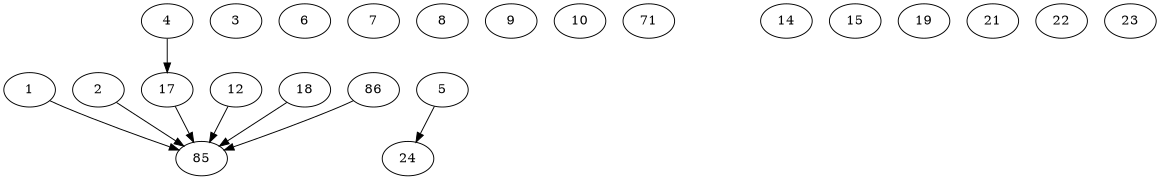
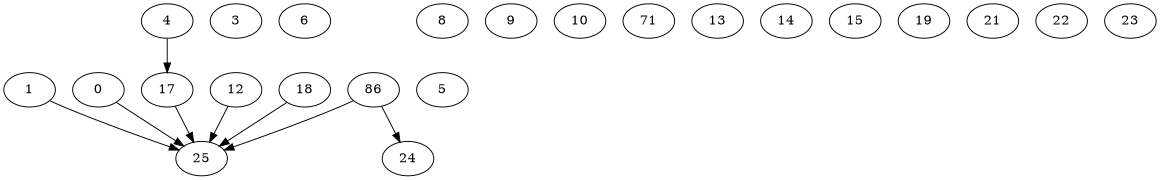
node "7": removed
node "13": added
node "2": label "2" -> "0"
edge "5" -> "24": now "86" -> "24"
node "85": label "85" -> "25"
